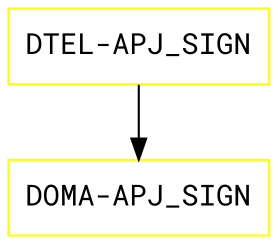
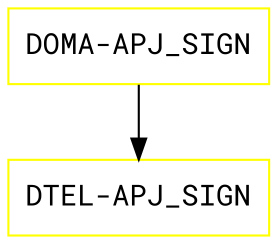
edge "DTEL-APJ_SIGN" -> "DOMA-APJ_SIGN": reversed
